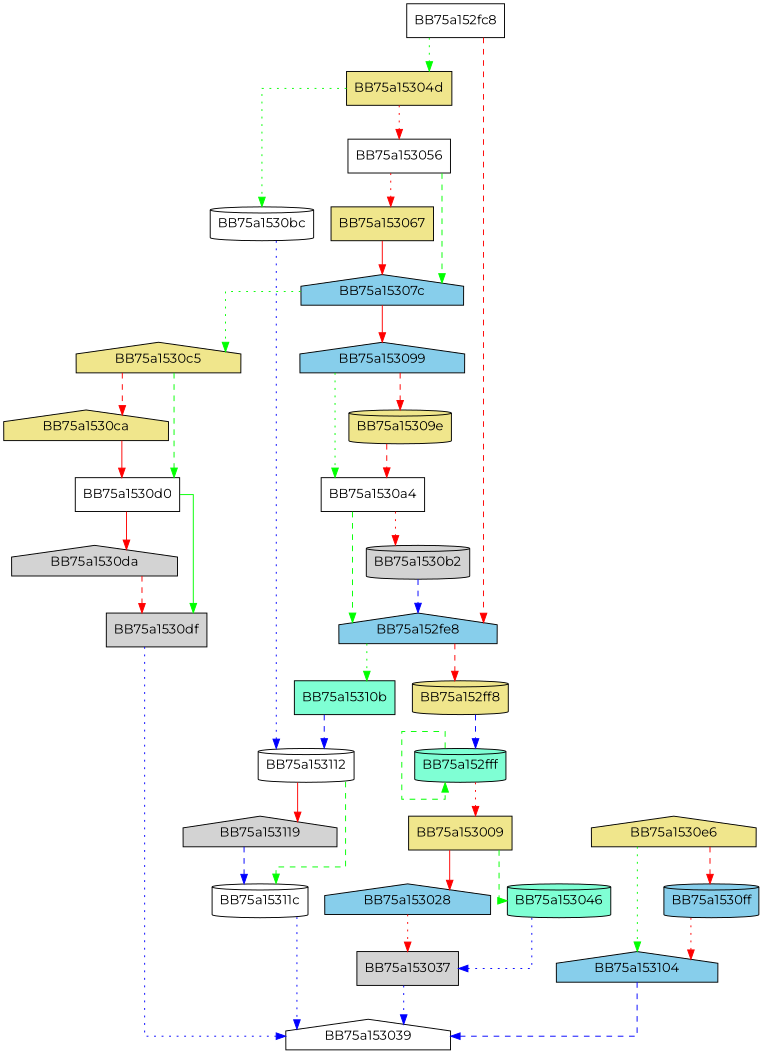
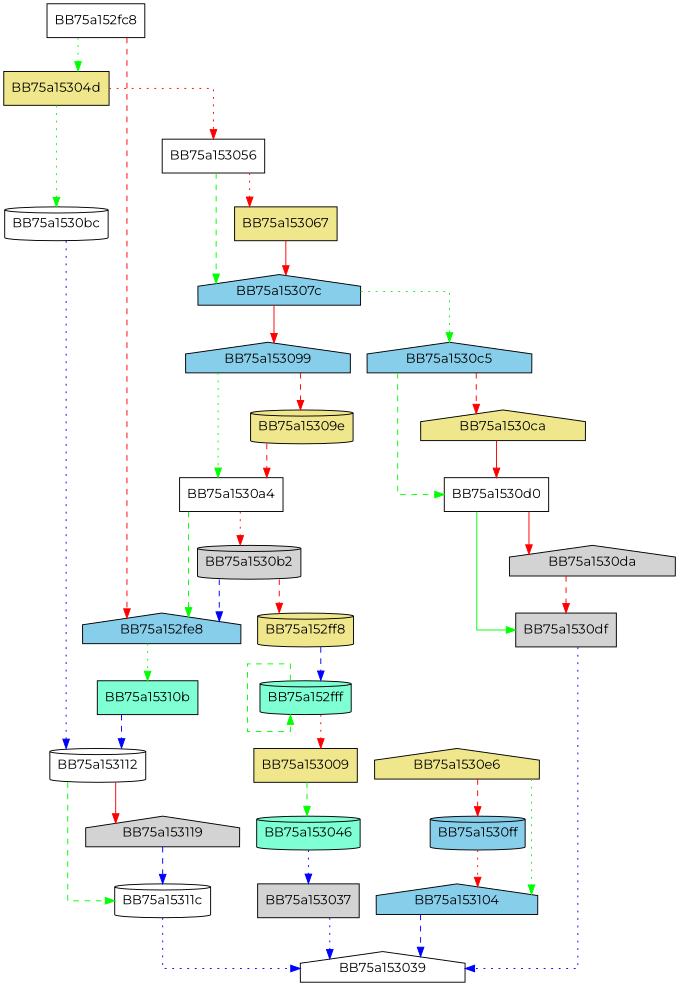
node "BB75a1530c5": fillcolor khaki -> skyblue
edge "BB75a152fe8" -> "BB75a152ff8": now "BB75a1530b2" -> "BB75a152ff8"
node "BB75a153028": removed
